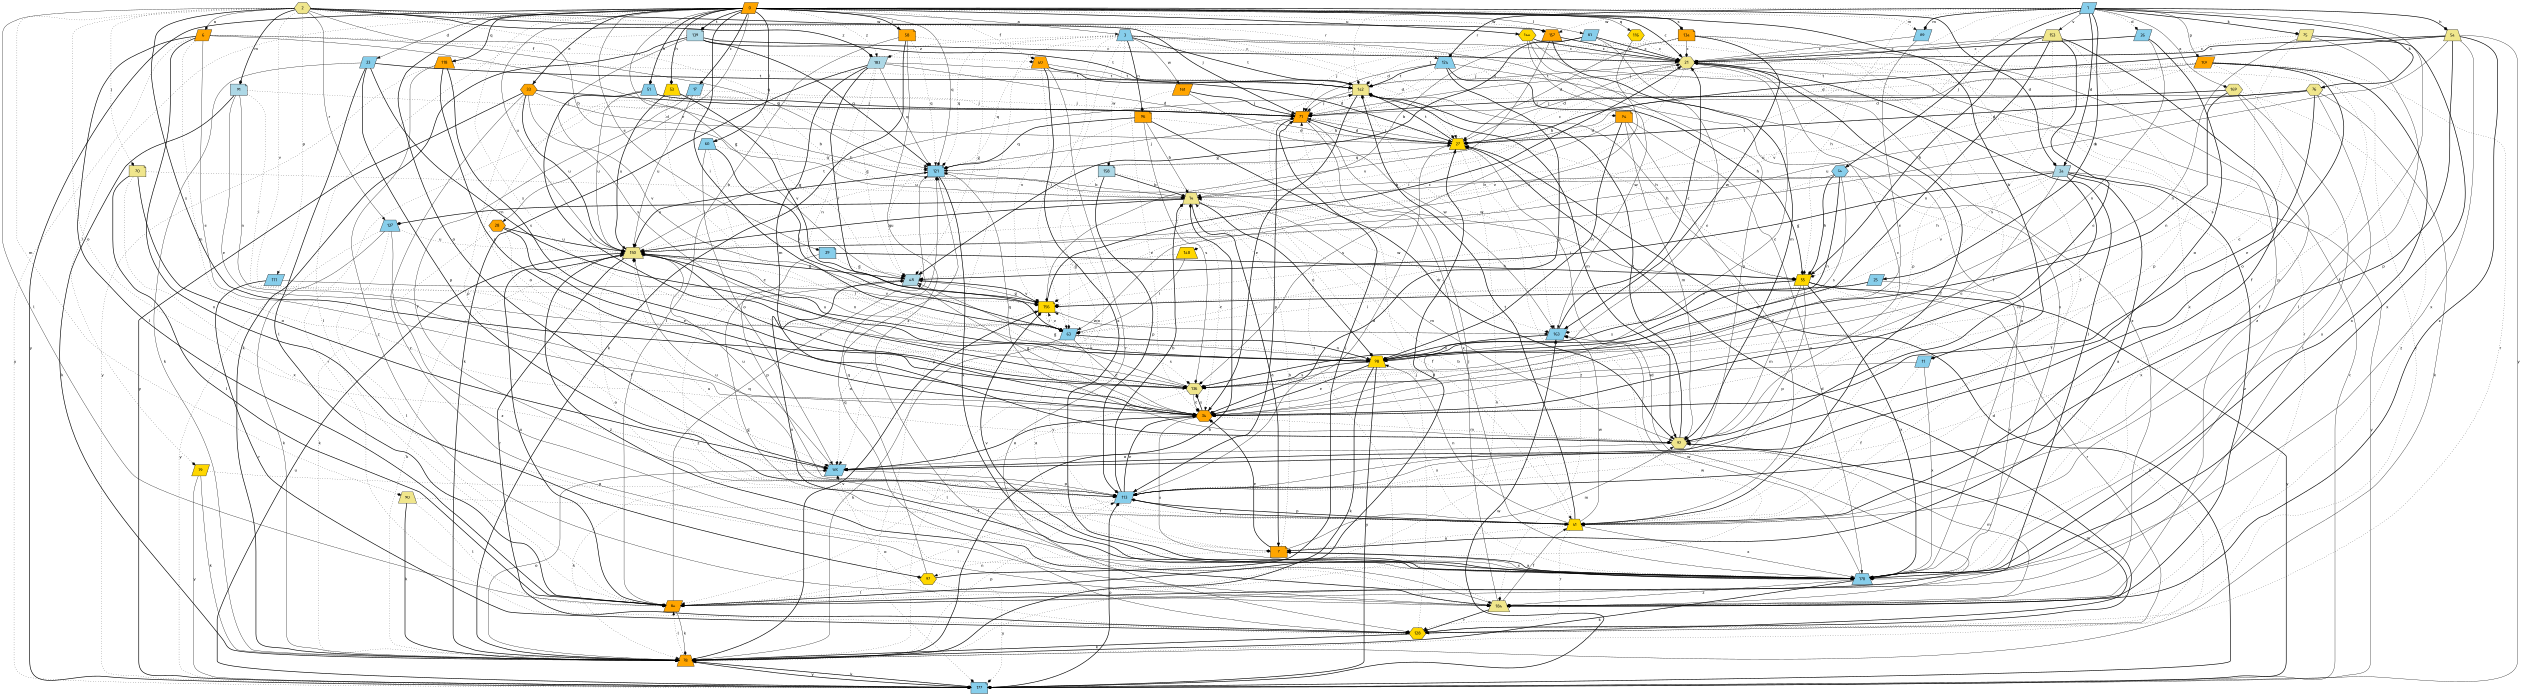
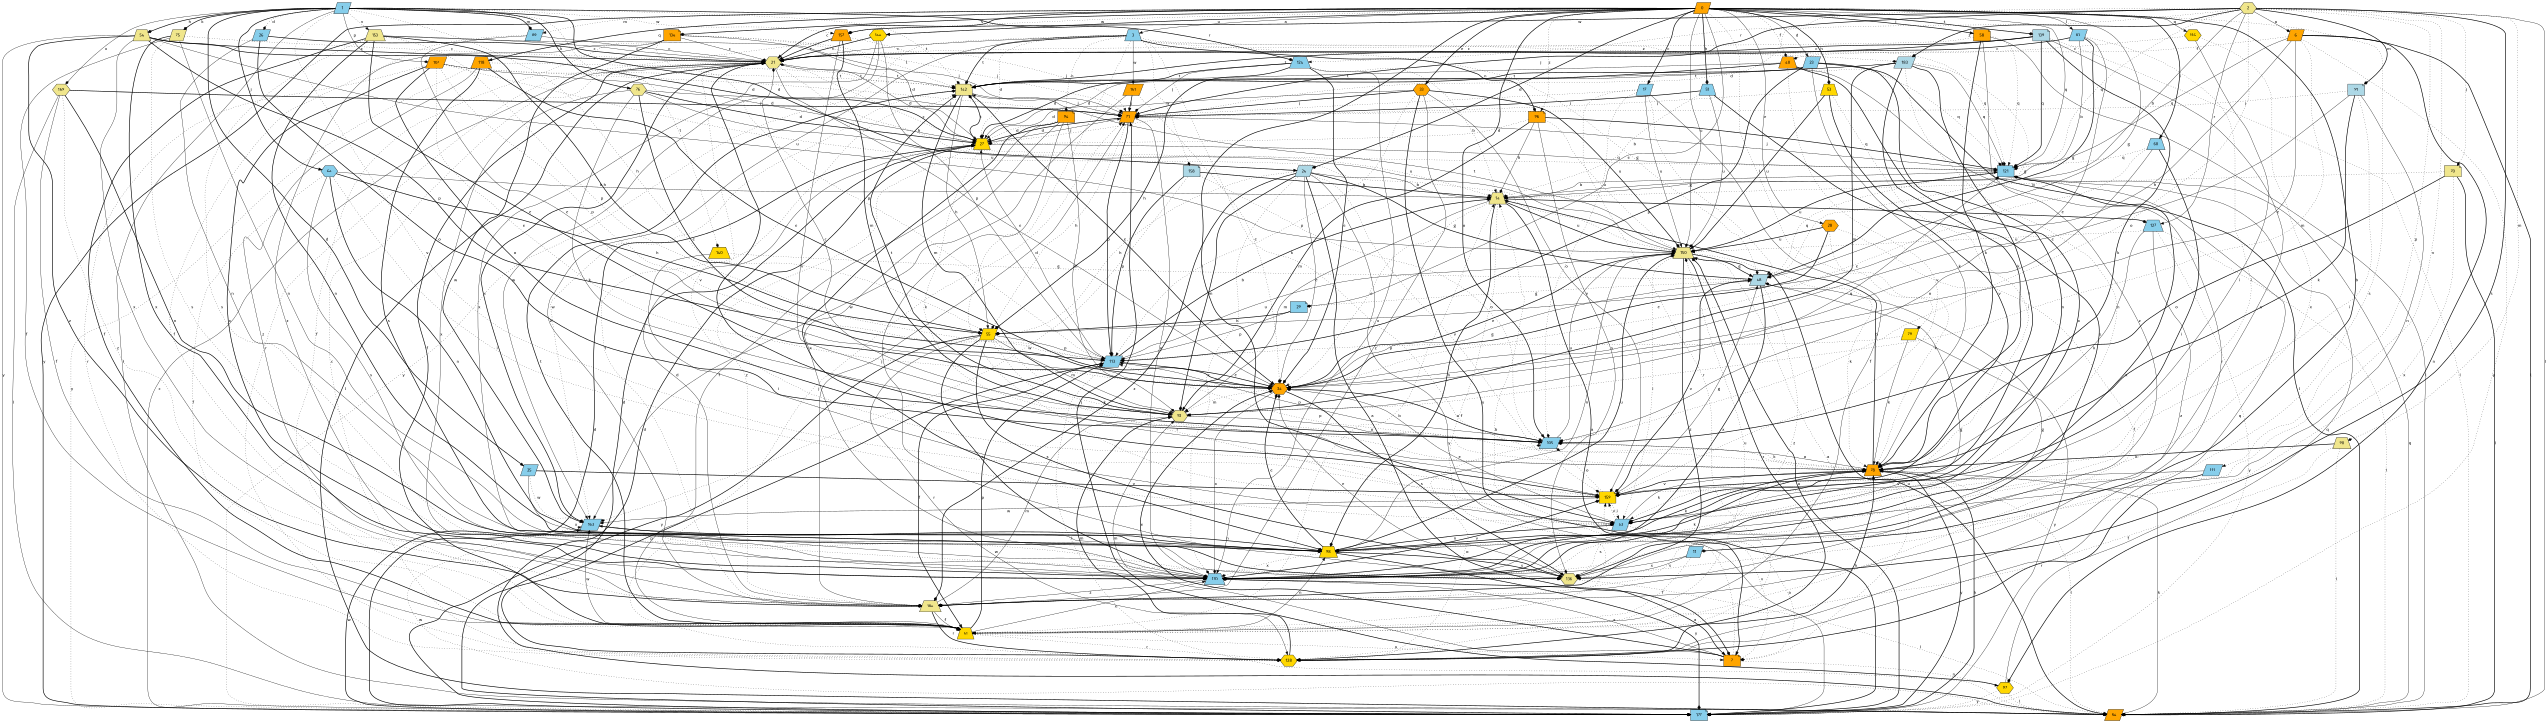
edge "0" -> "183": now "0" -> "96"
edge "1" -> "153": style solid -> dotted
edge "29" -> "48": reversed
node "156": label "156" -> "159"
